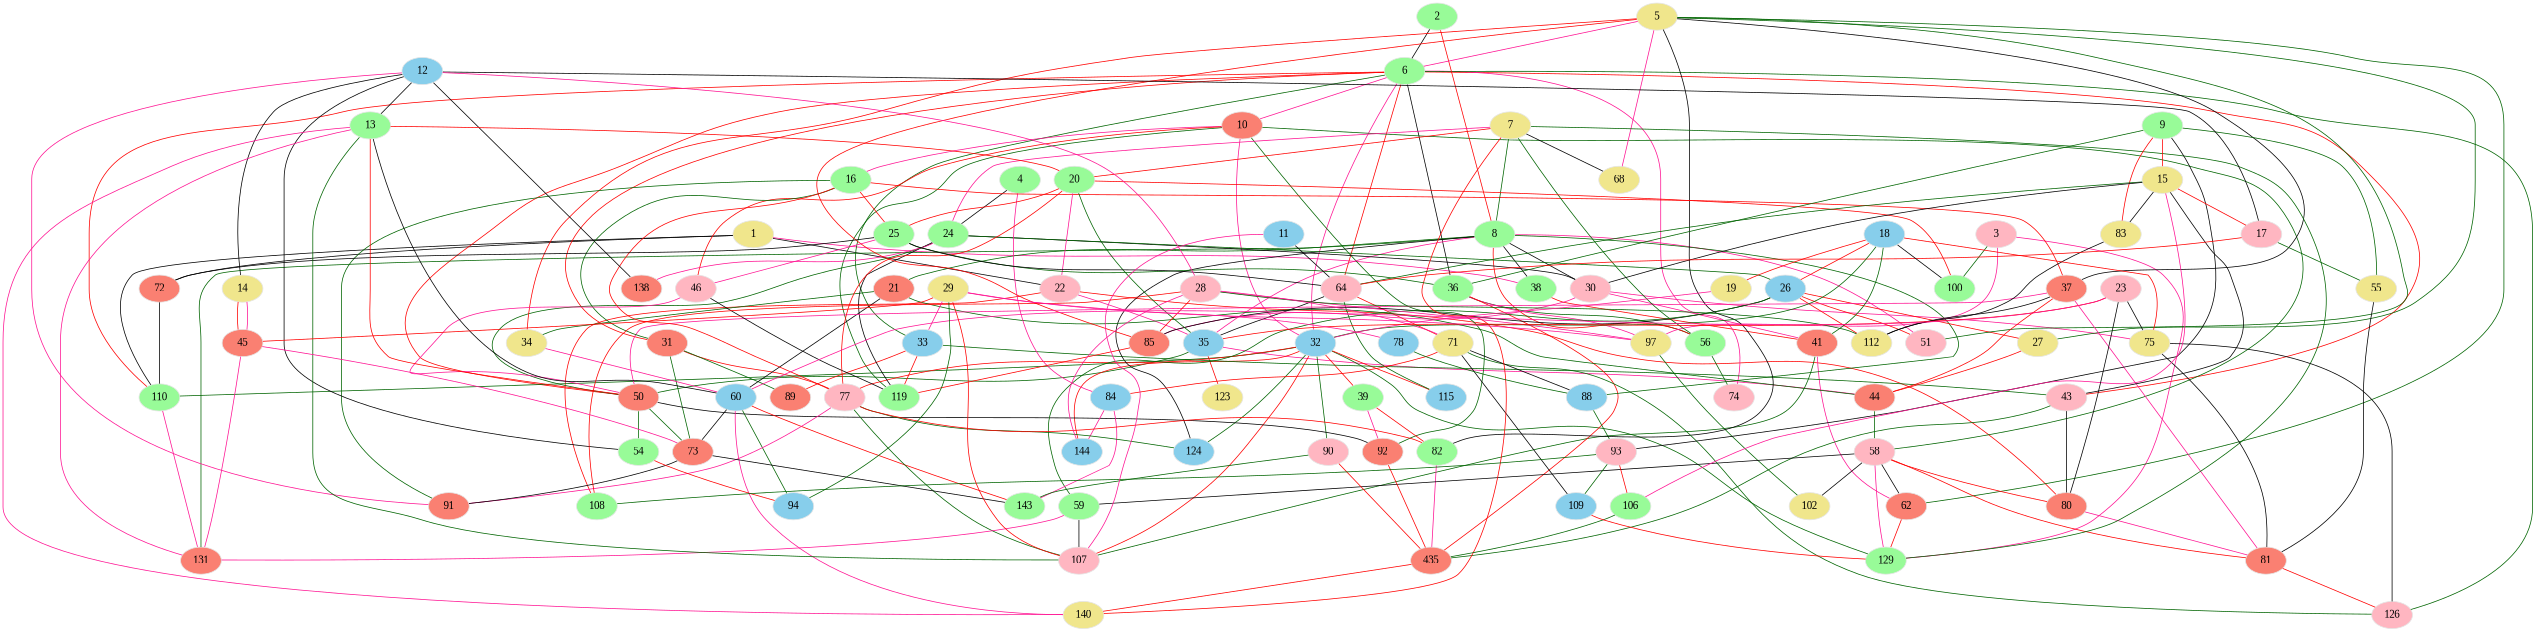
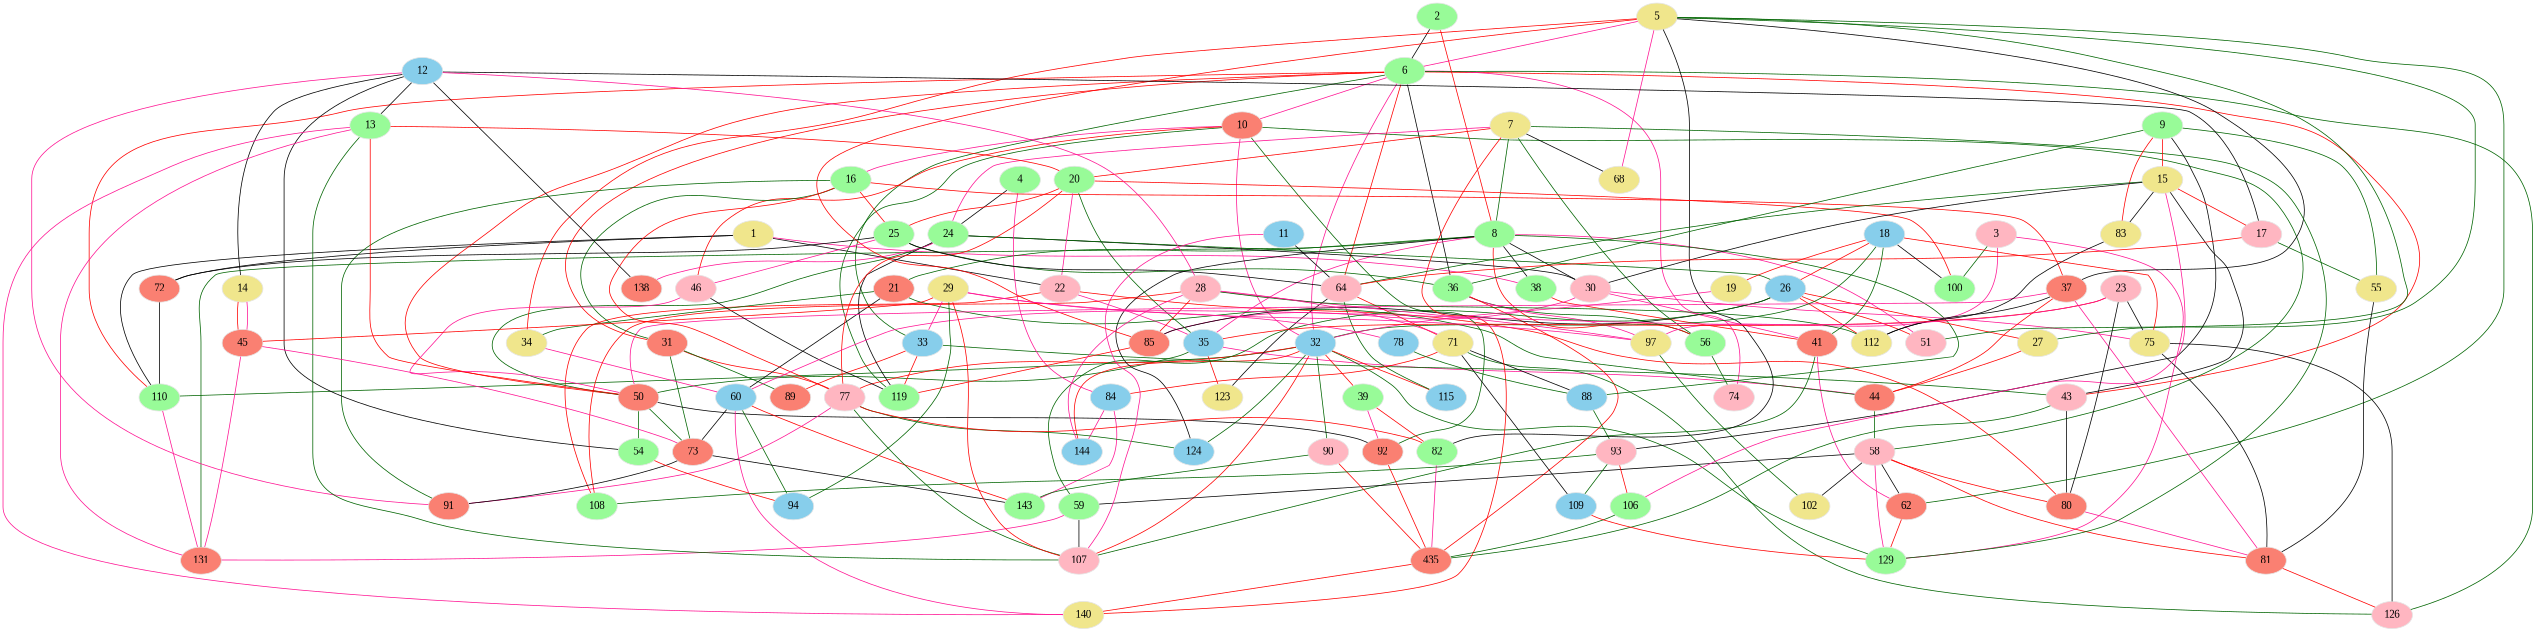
edge "64" -- "35": now "64" -- "123"
edge "13" -- "60": removed
